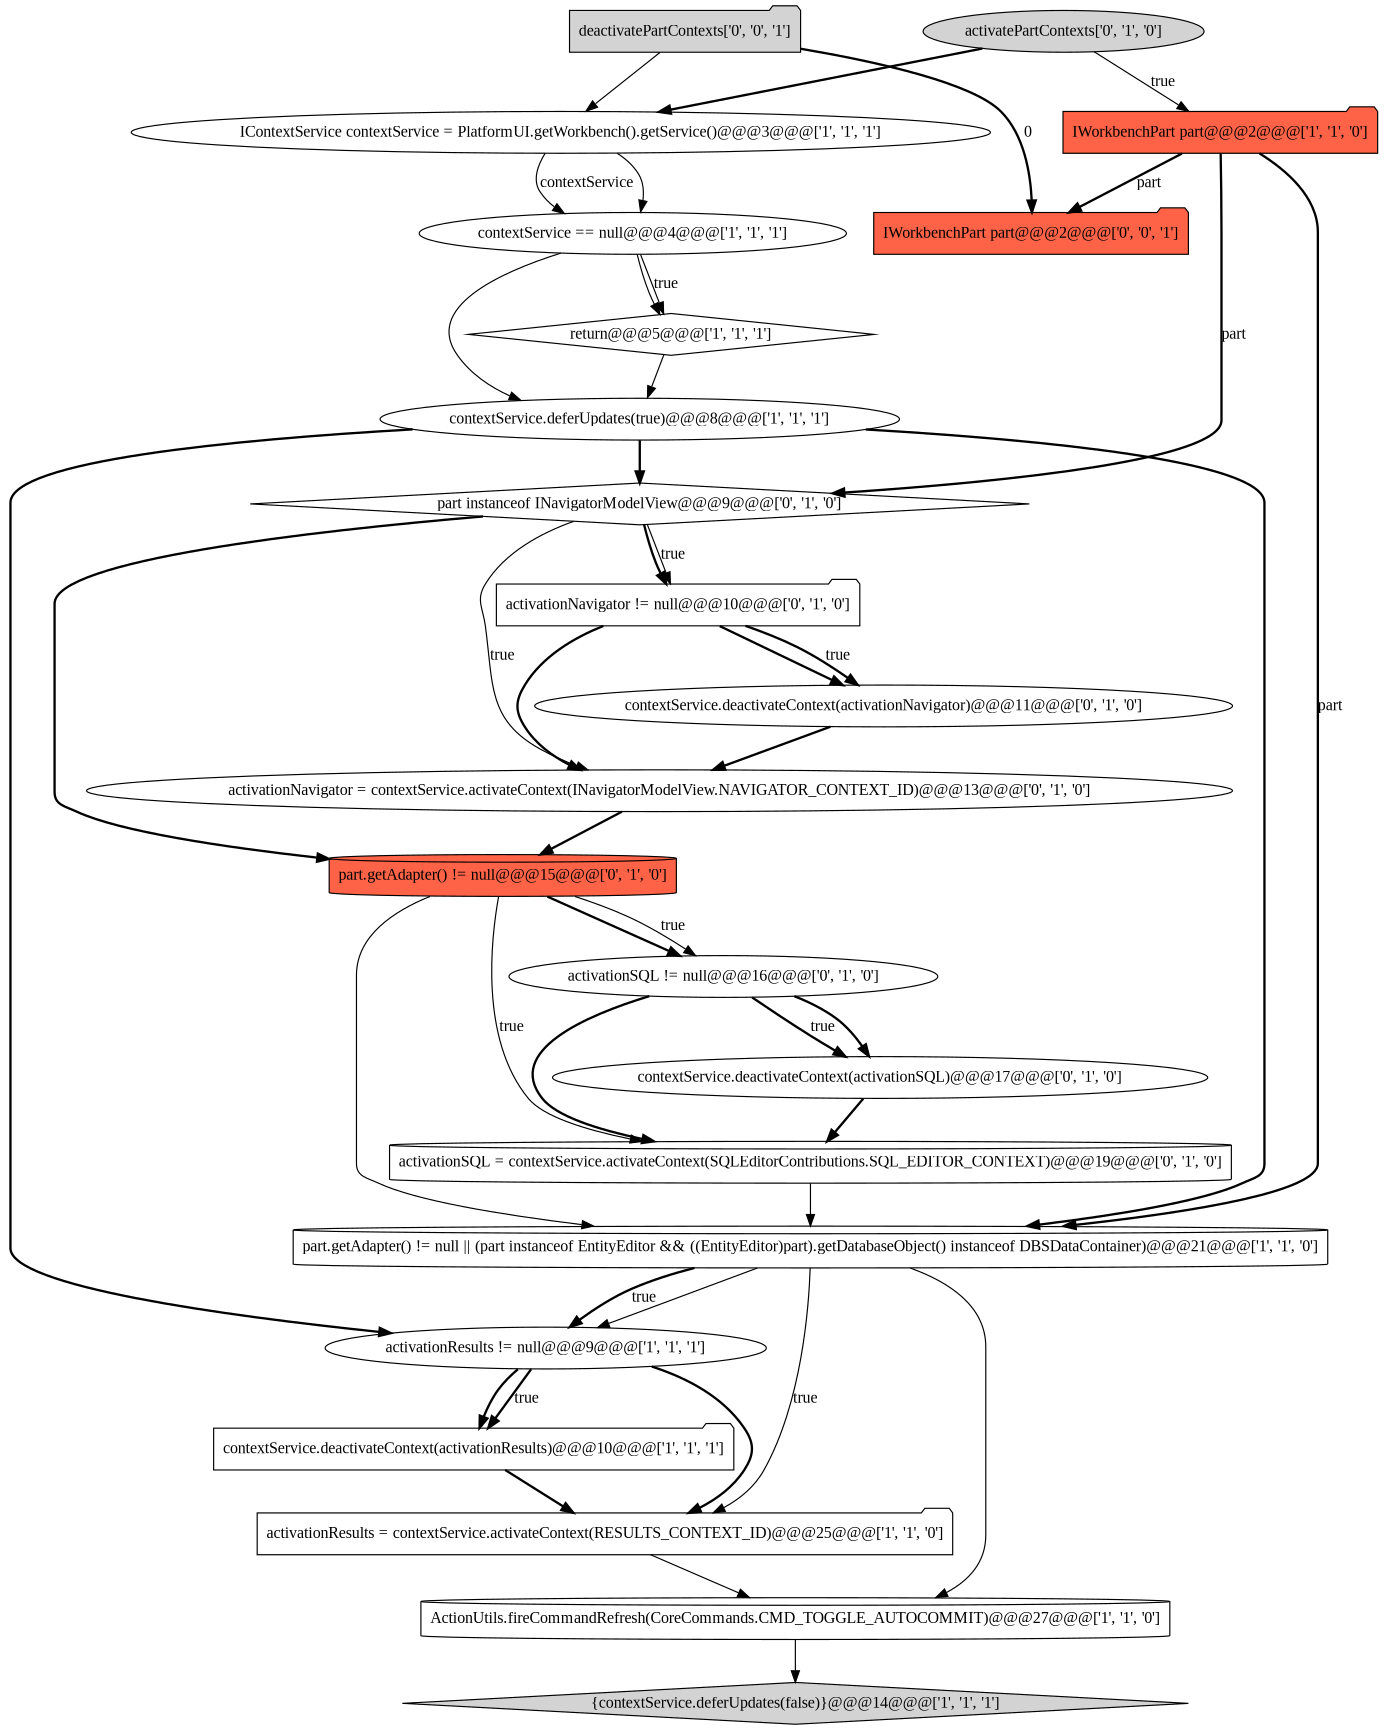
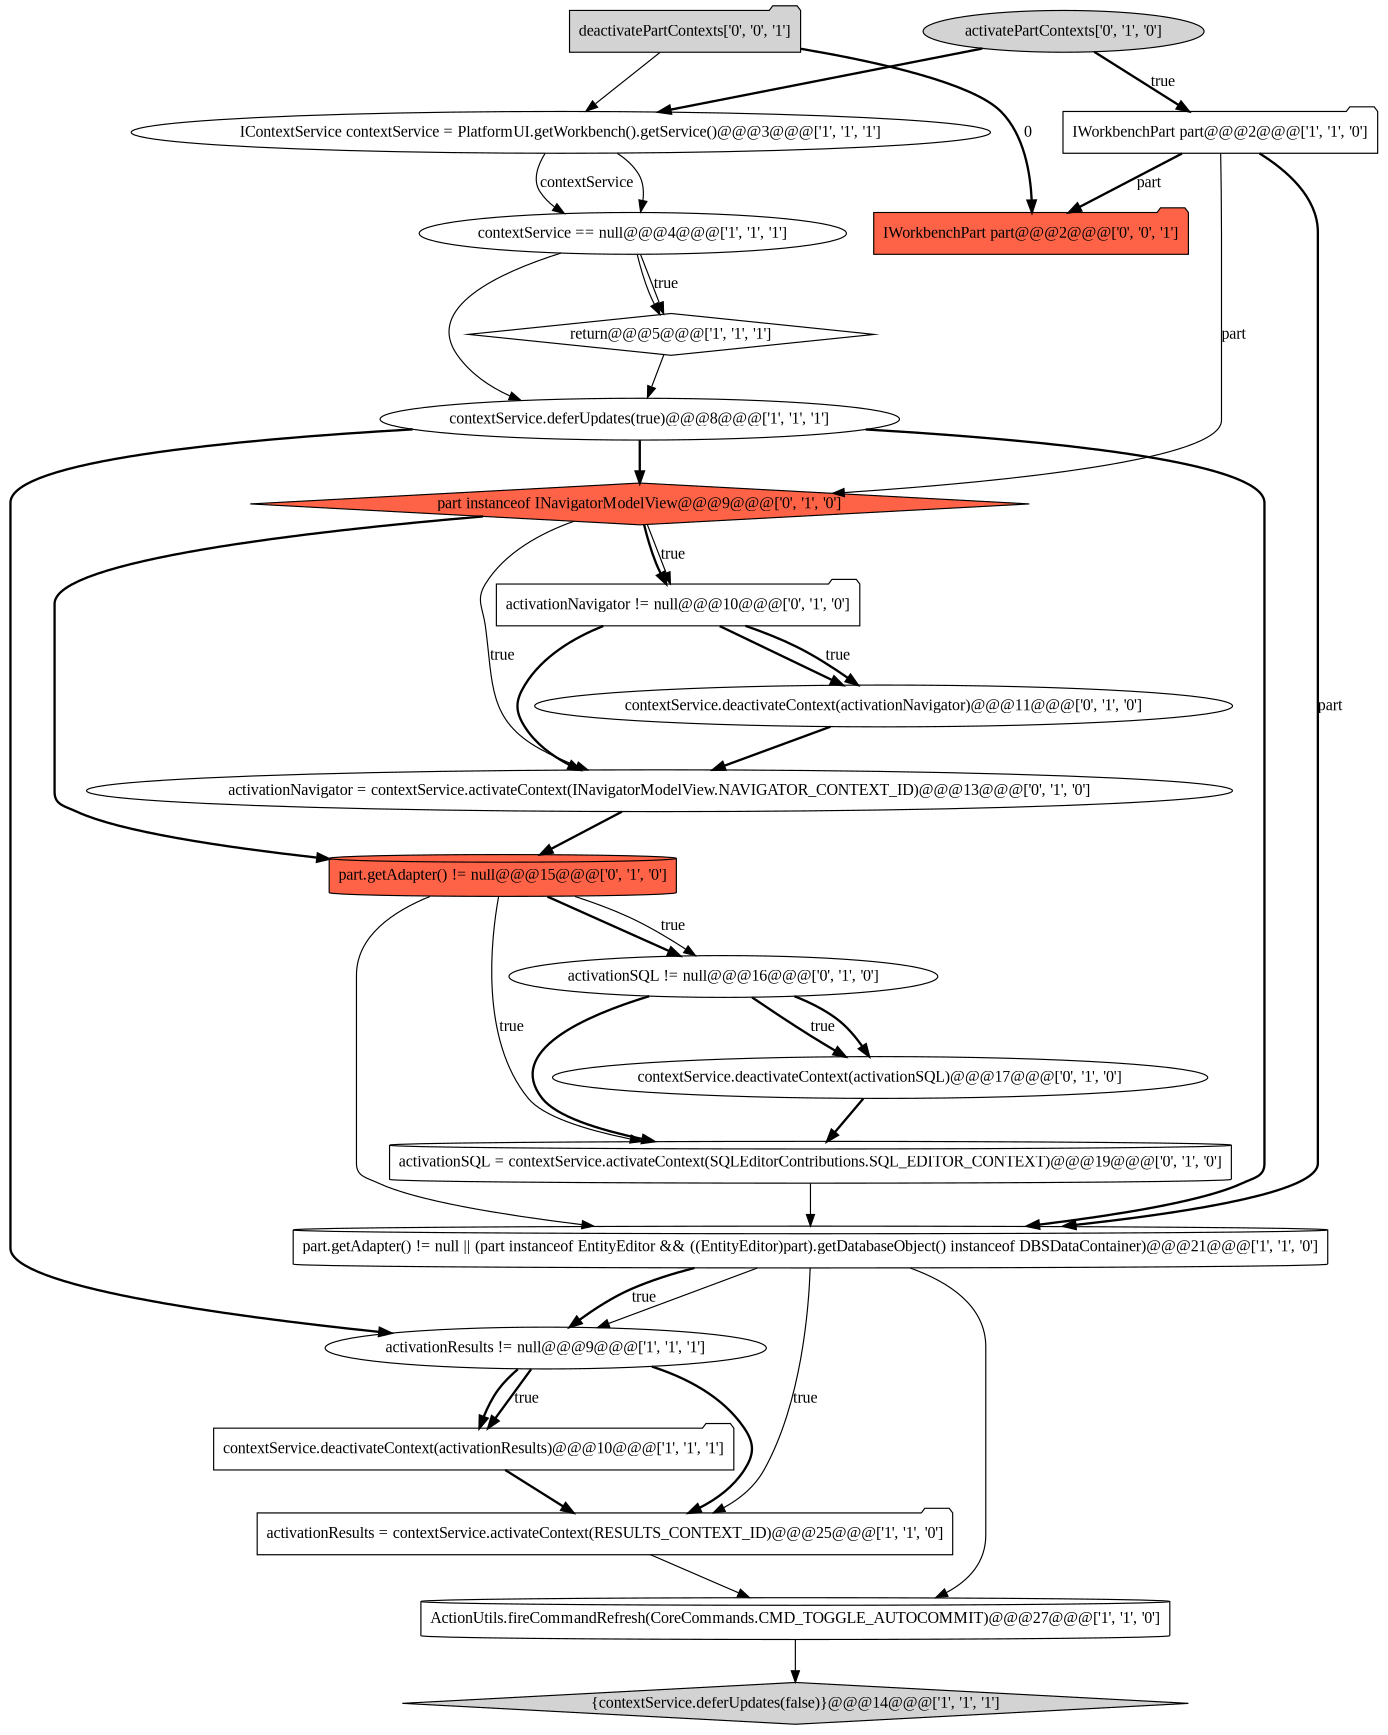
edge "activatePartContexts['0', '1', '0']" -> "IWorkbenchPart part@@@2@@@['1', '1', '0']": style solid -> bold
node "IWorkbenchPart part@@@2@@@['1', '1', '0']": fillcolor tomato -> white
edge "IWorkbenchPart part@@@2@@@['1', '1', '0']" -> "part instanceof INavigatorModelView@@@9@@@['0', '1', '0']": style bold -> solid
node "part instanceof INavigatorModelView@@@9@@@['0', '1', '0']": fillcolor white -> tomato
